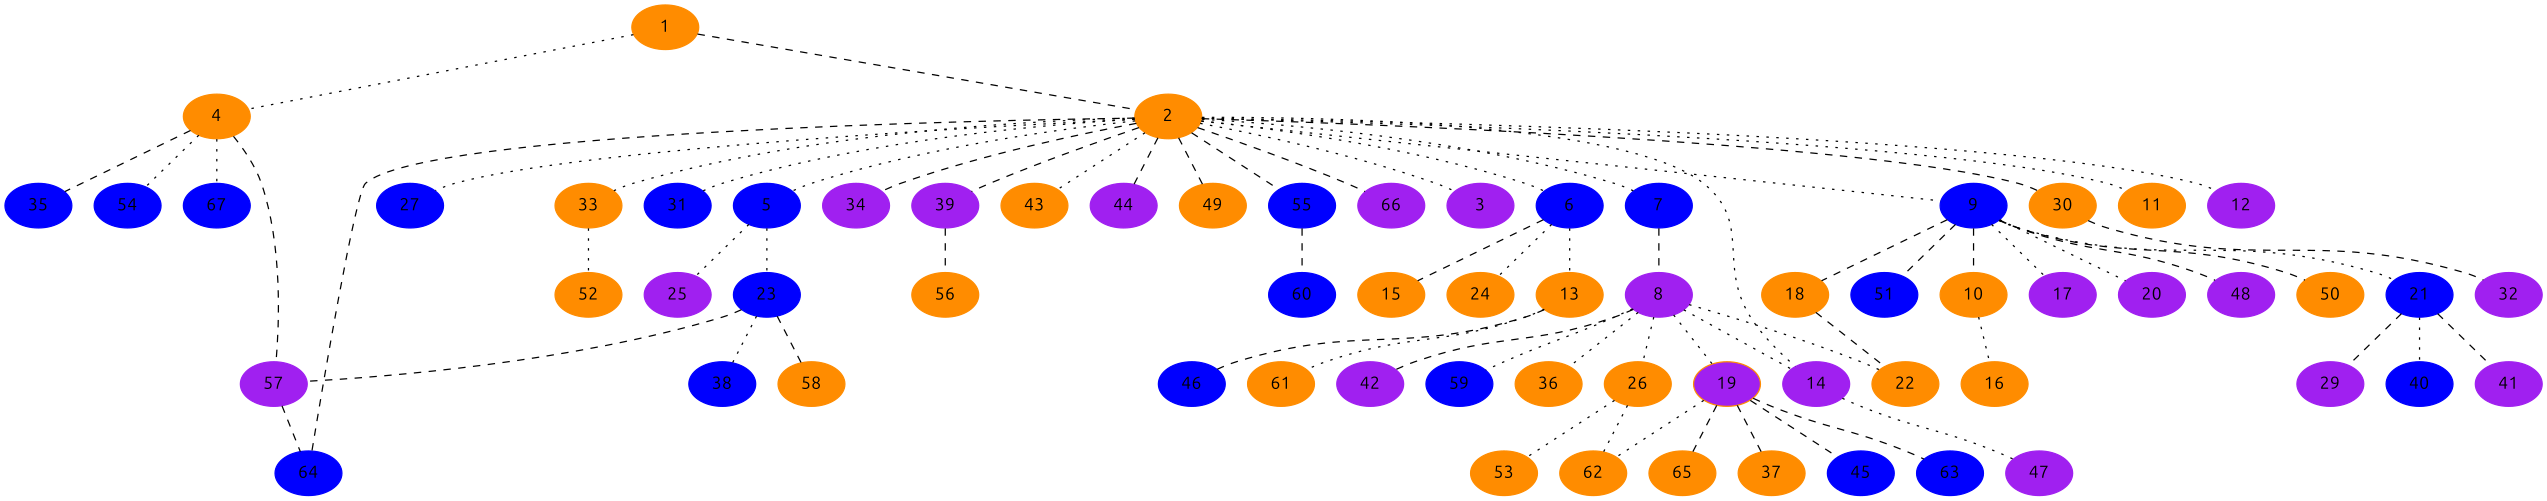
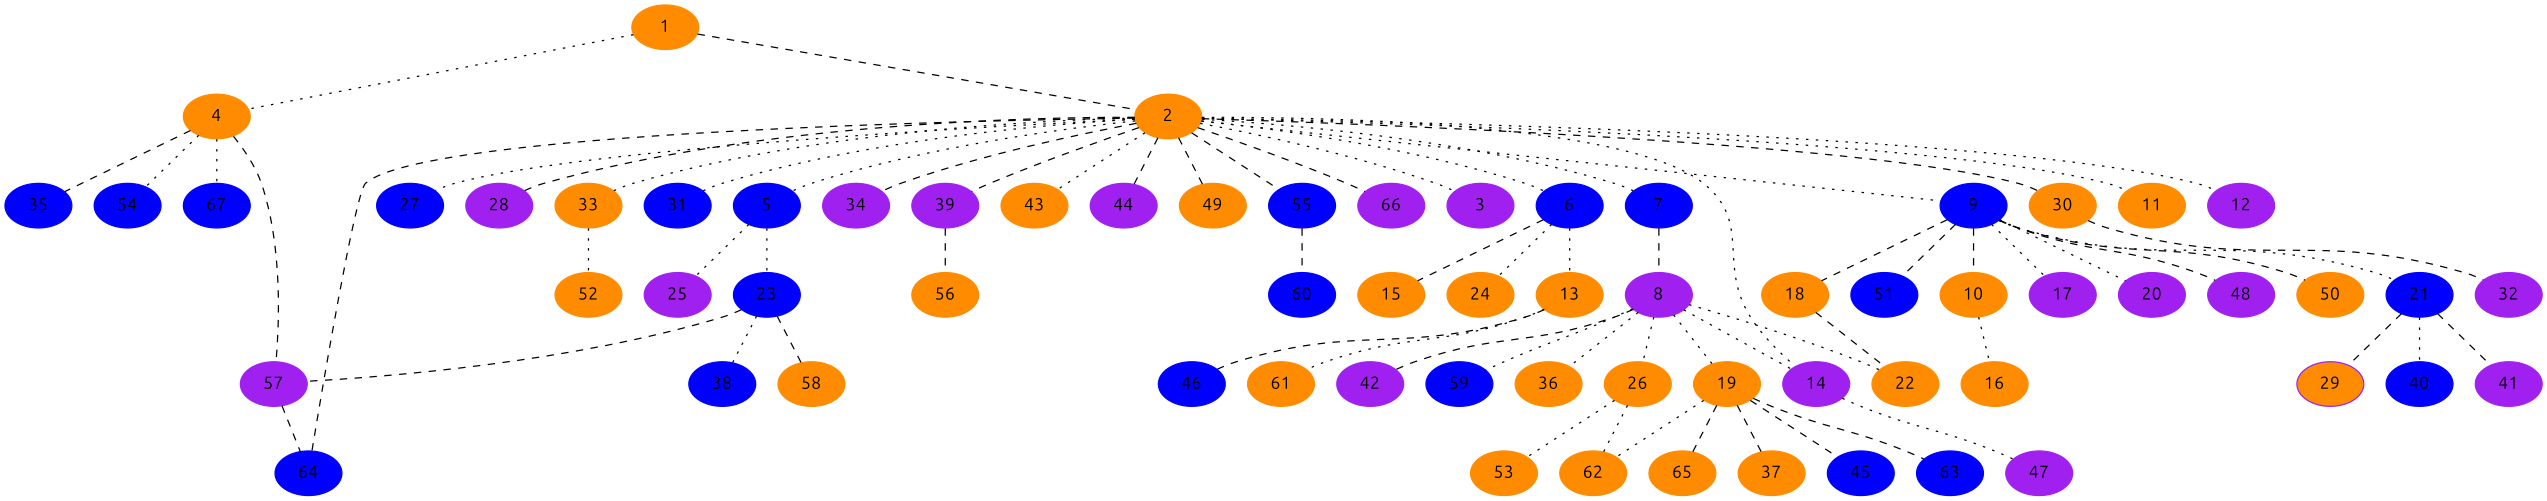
node "28": added
node "19": fillcolor purple -> darkorange
node "29": fillcolor purple -> darkorange
